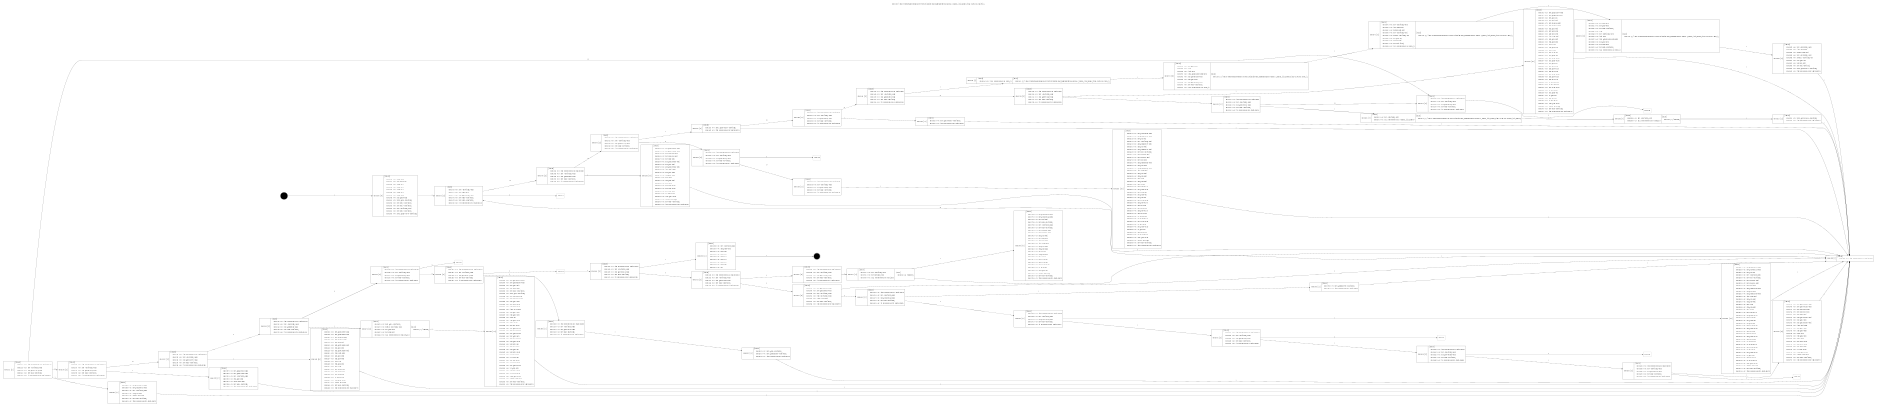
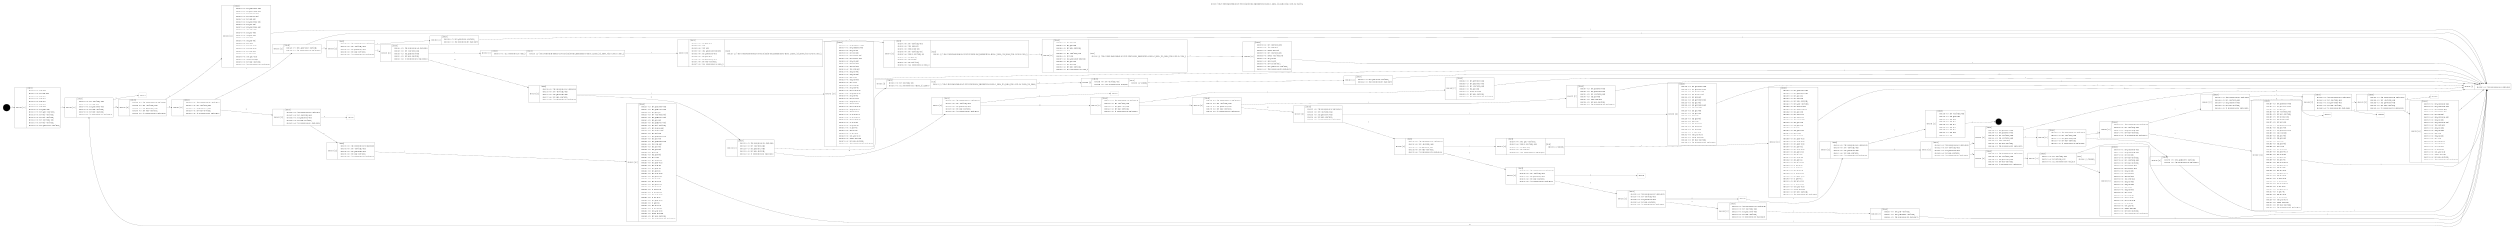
edge "0x401555 [25]" -> "0x40153c [25]": reversed
